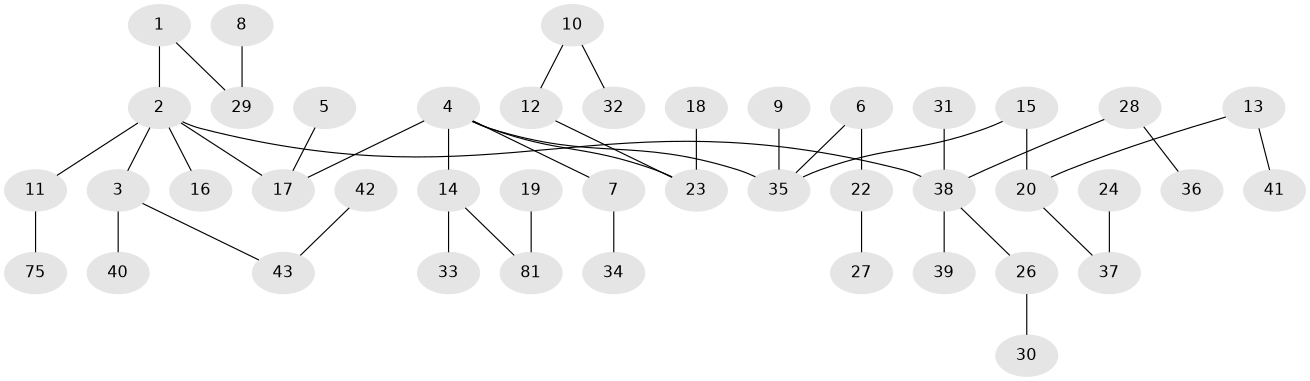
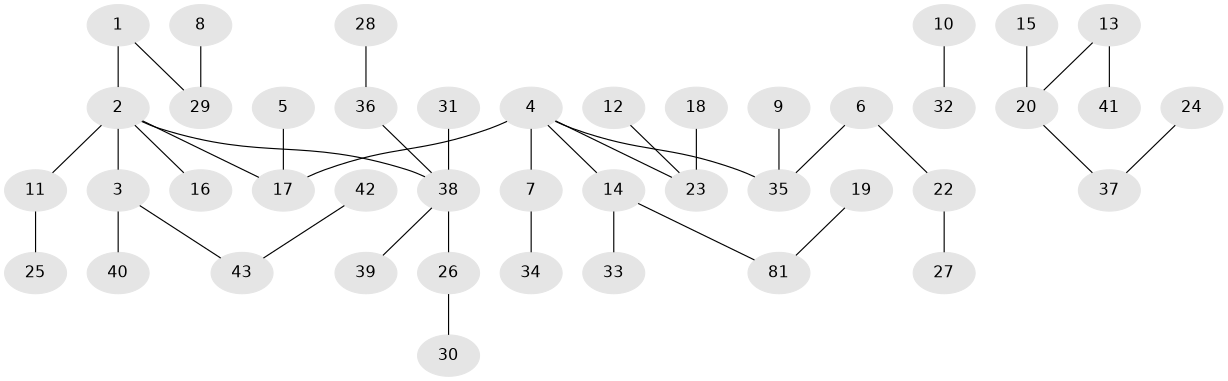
edge "10" -- "12": removed
edge "28" -- "38": now "36" -- "38"
edge "15" -- "35": removed
node "75": label "75" -> "25"
